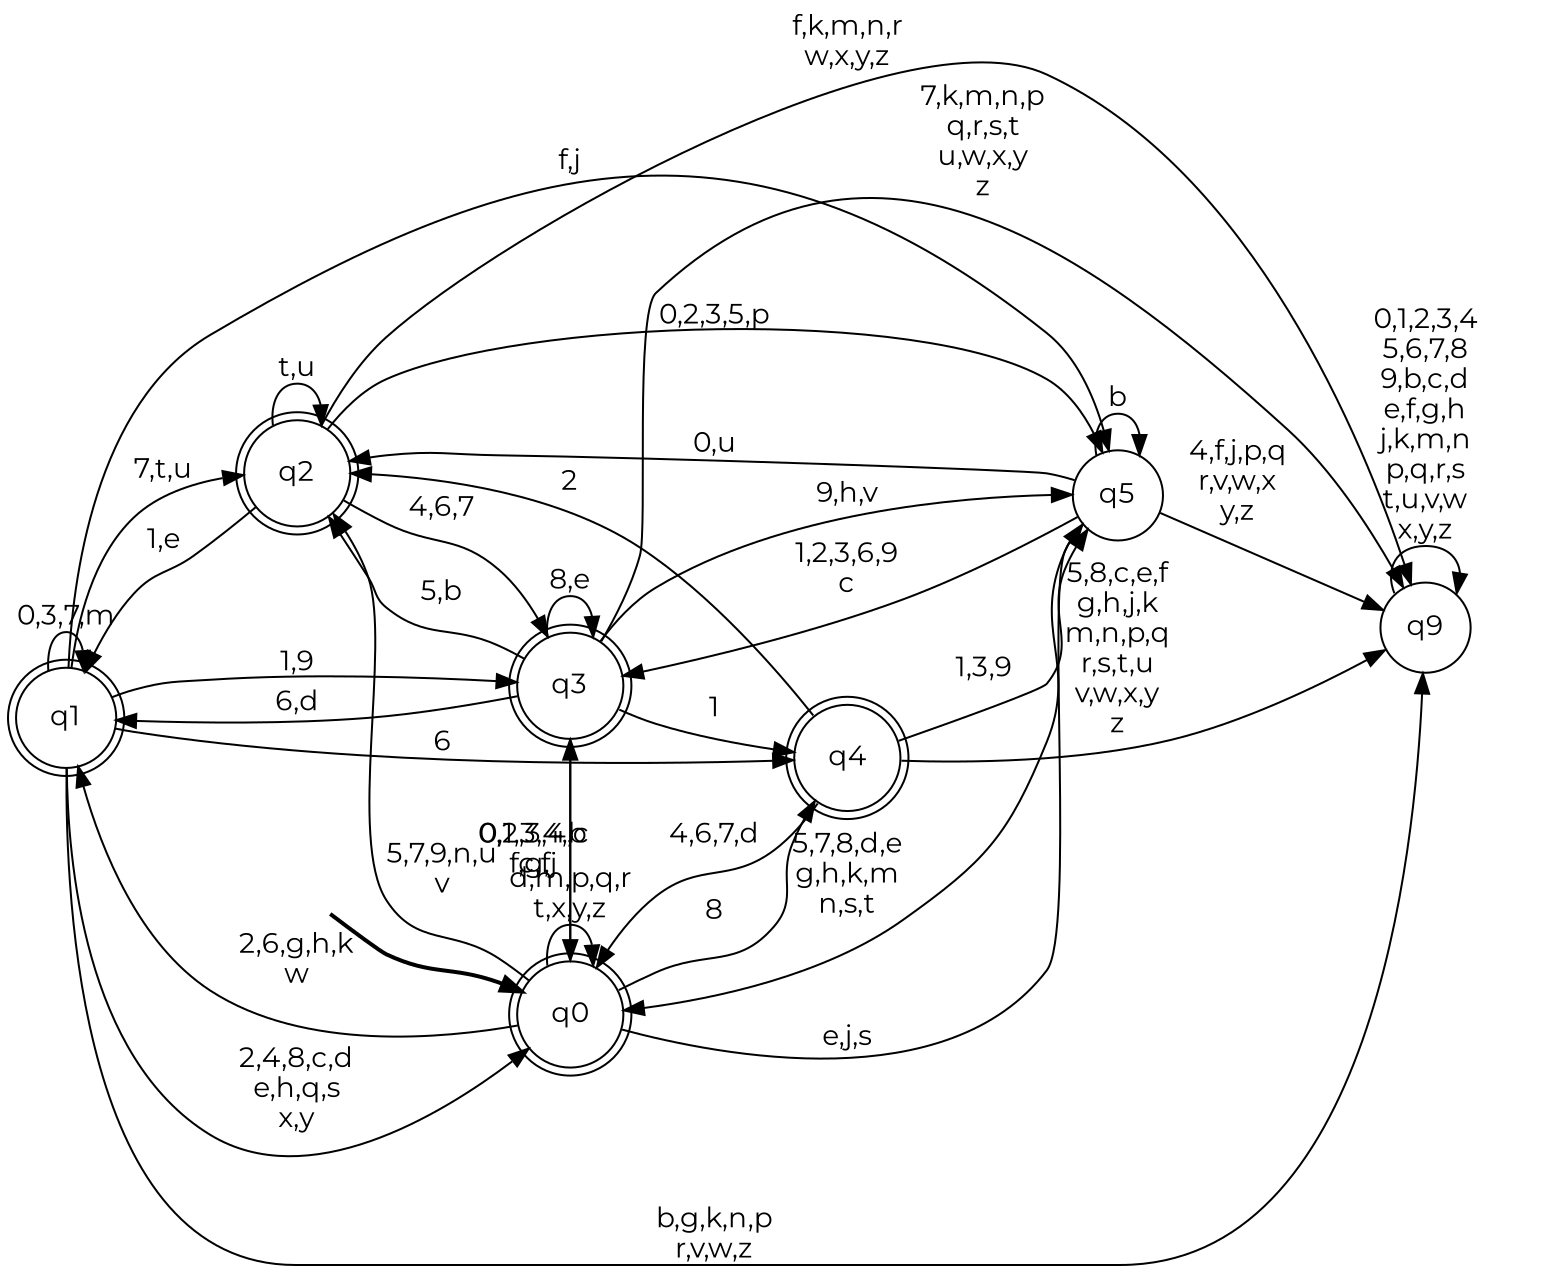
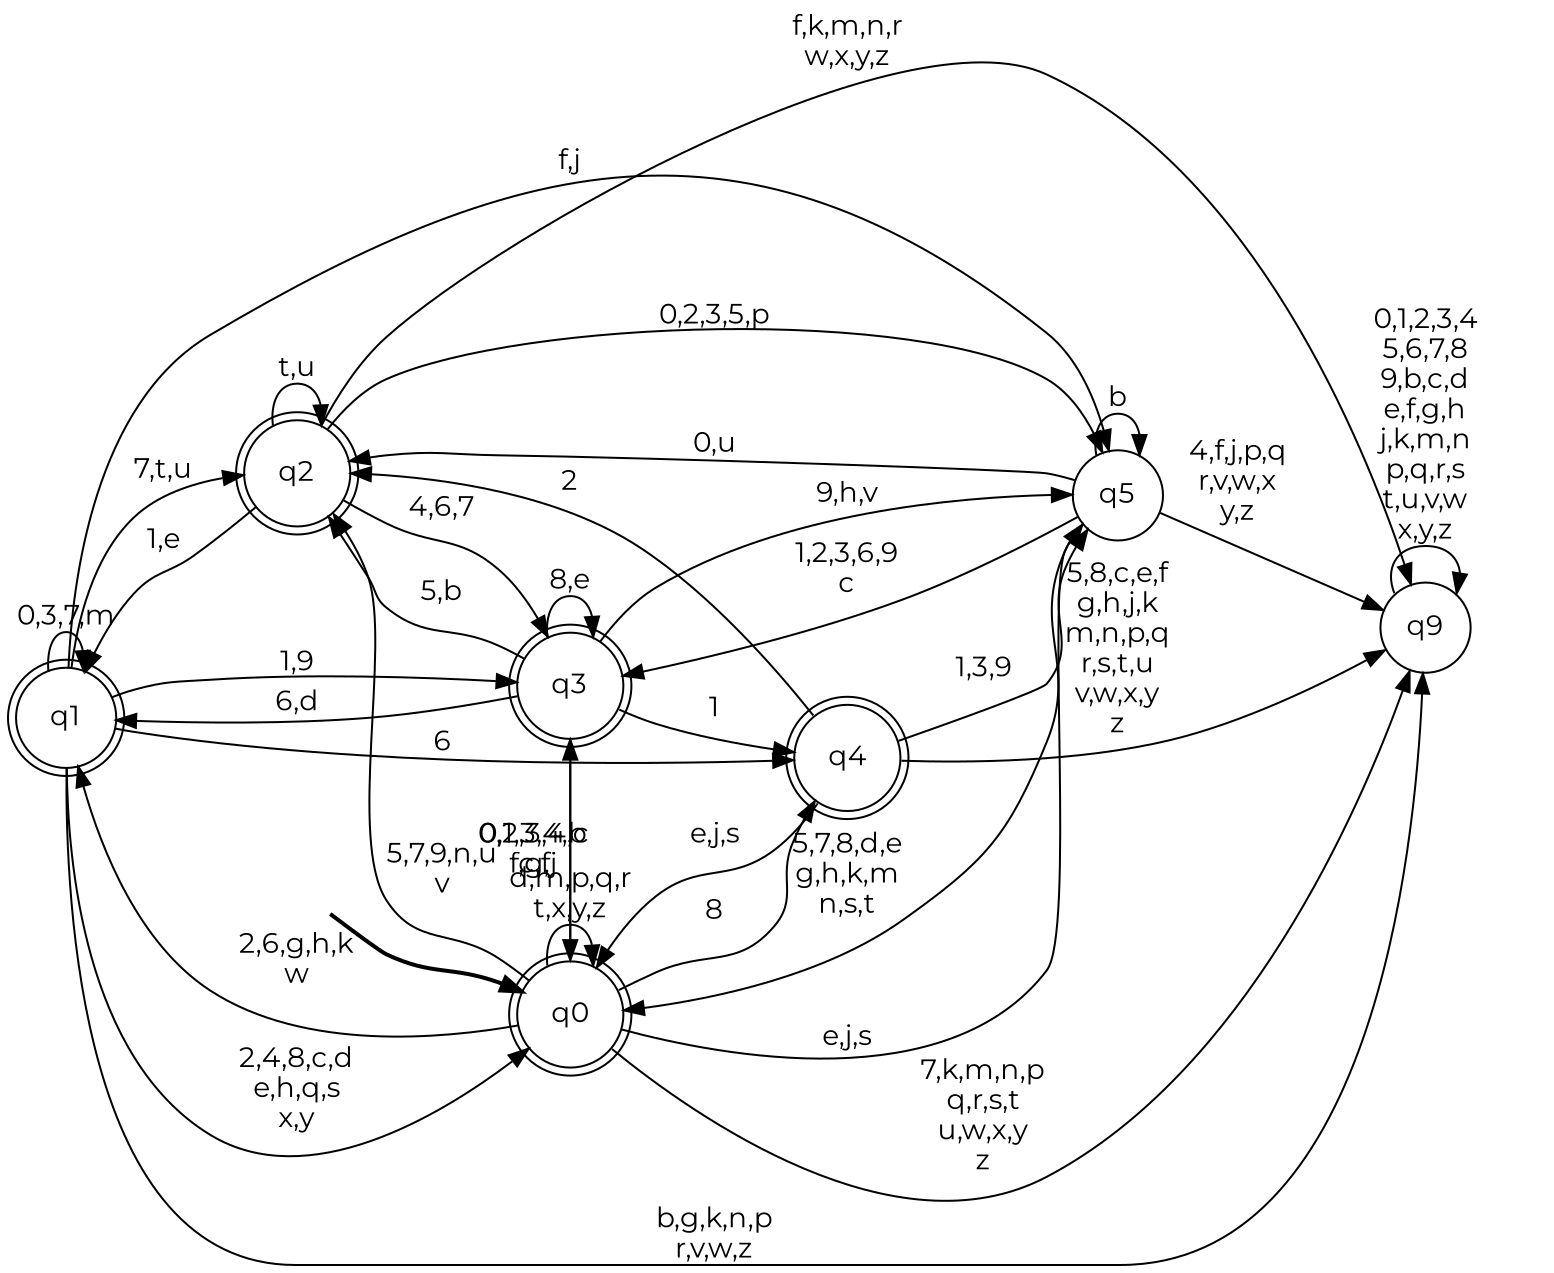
edge "q3" -> "q9": now "q0" -> "q9"
edge "q4" -> "q0": label "4,6,7,d" -> "e,j,s"
